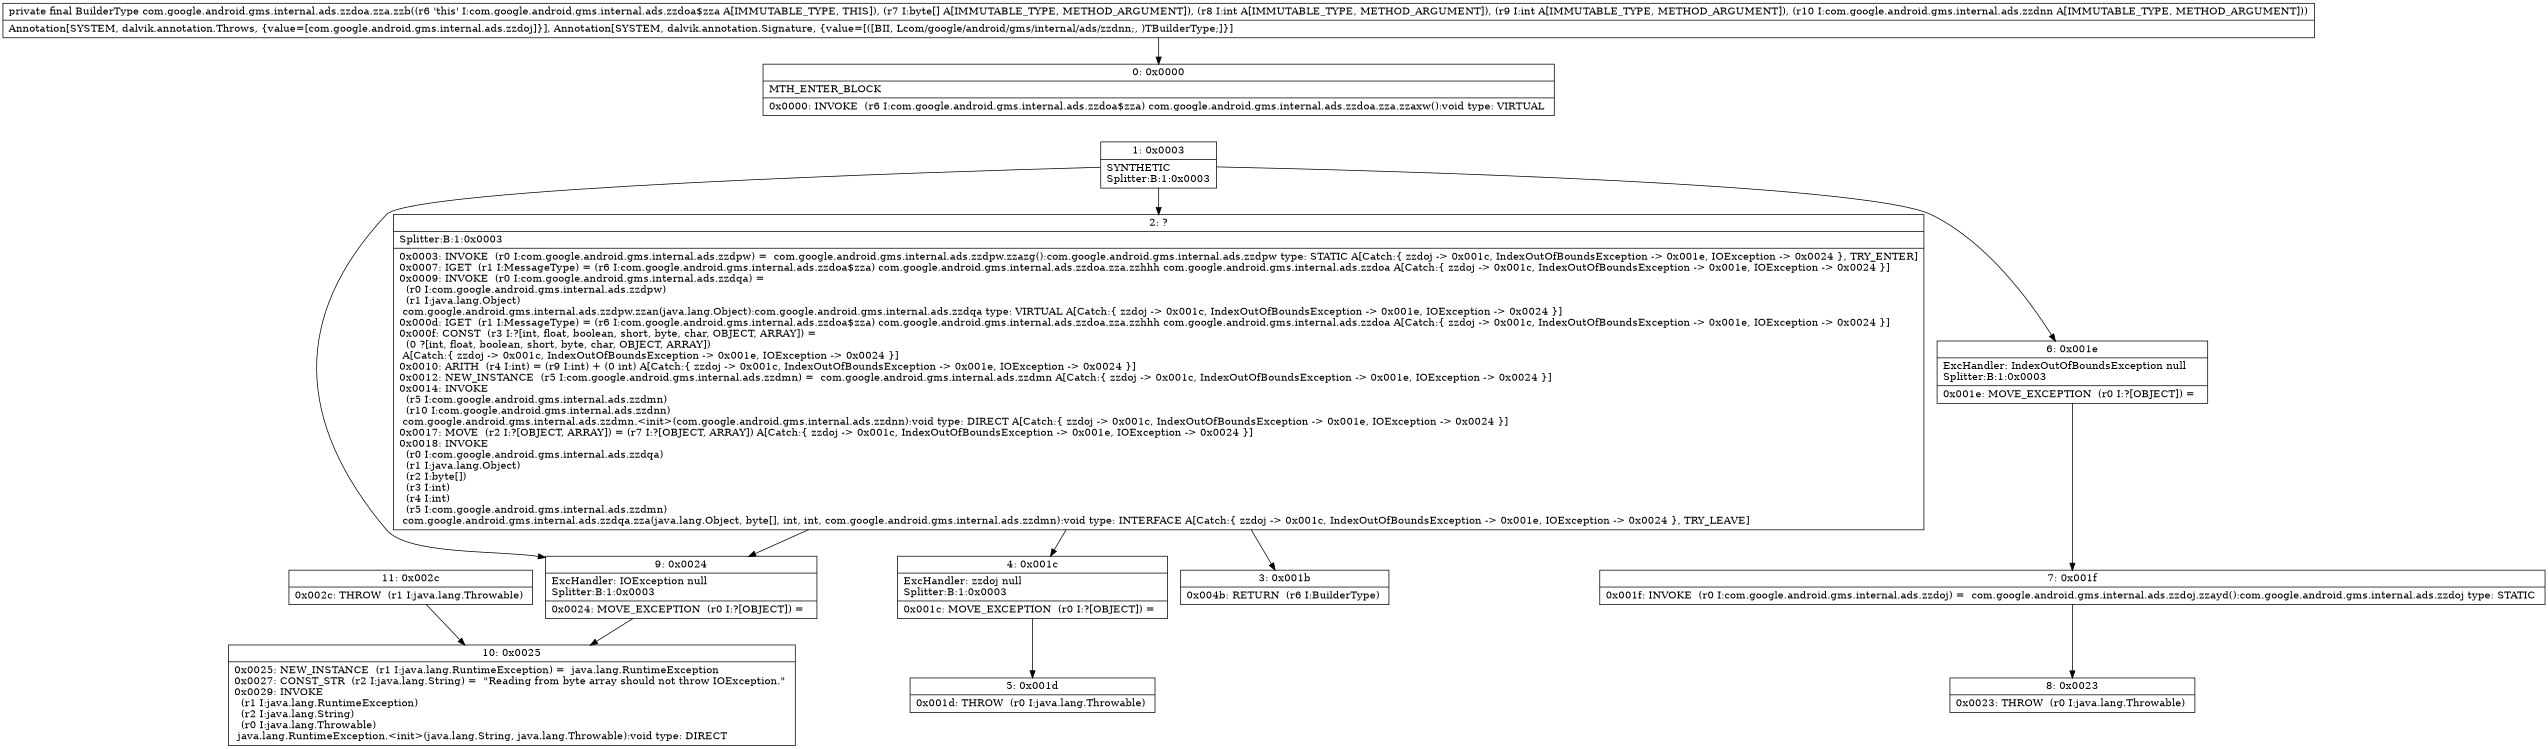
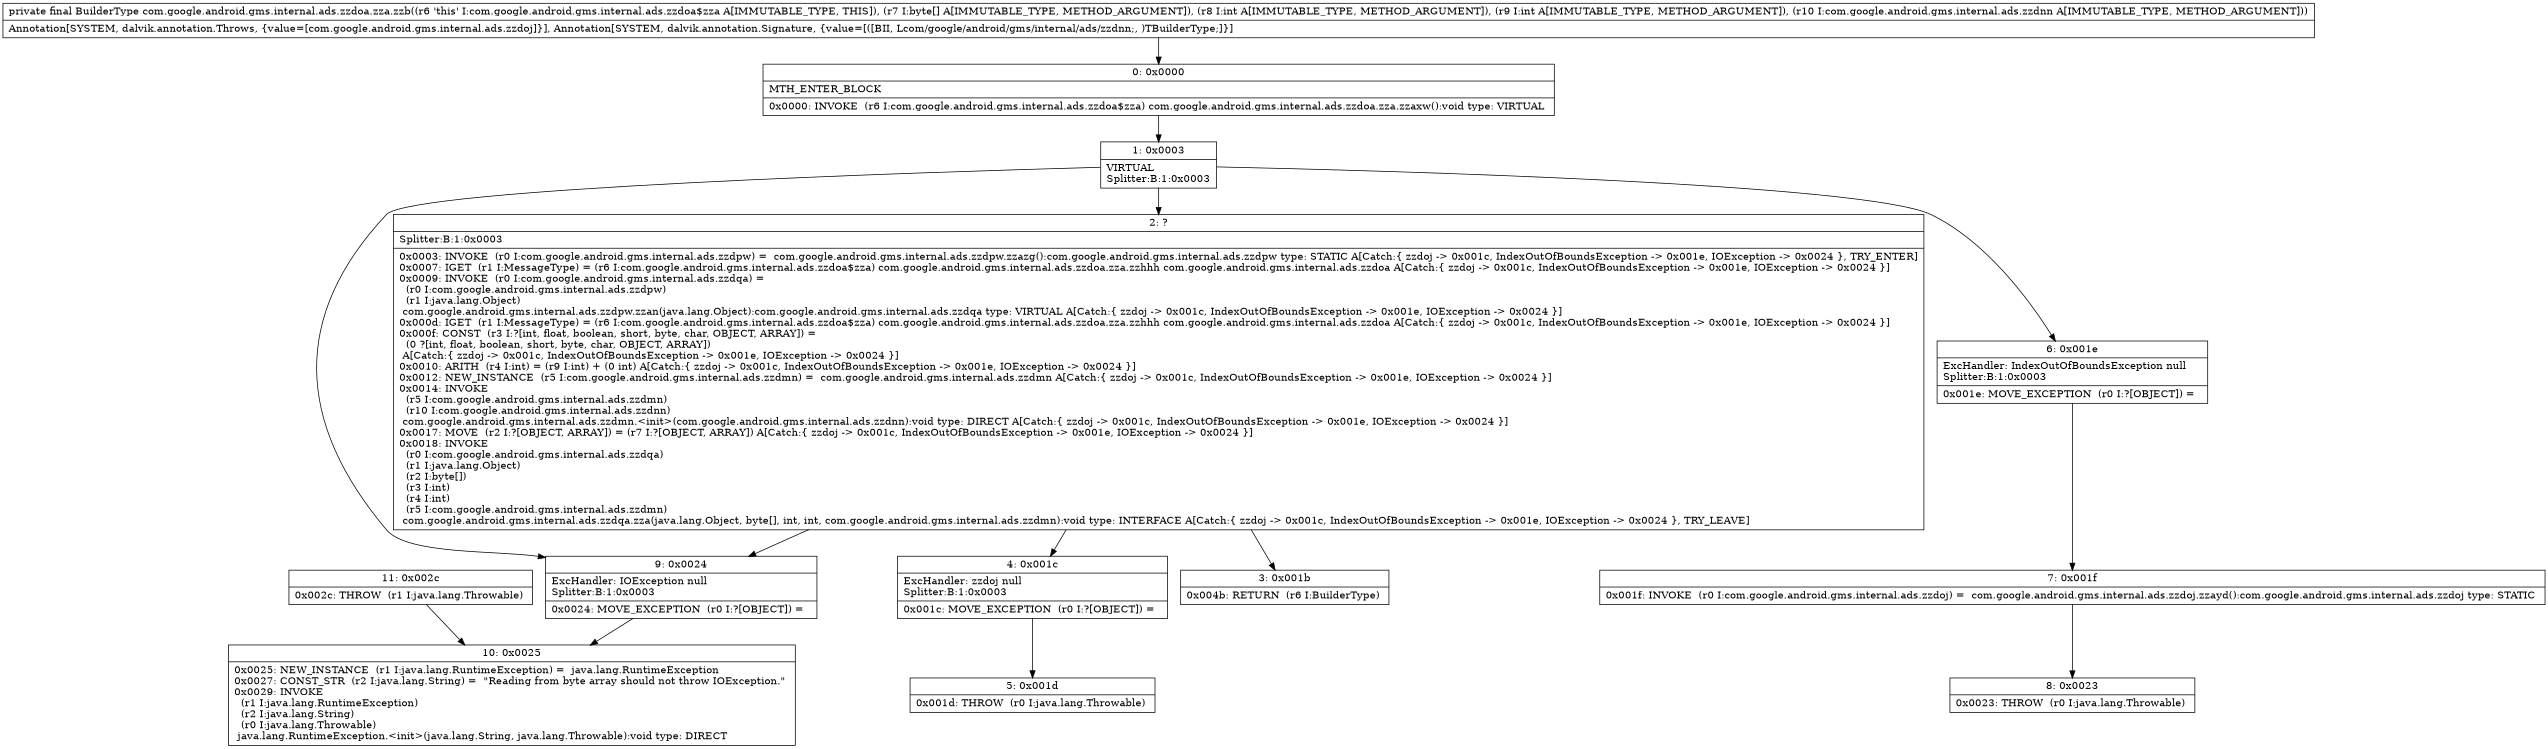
edge "0: 0x0000" -> "1: 0x0003": added
node "1: 0x0003": text "SYNTHETIC" -> "VIRTUAL"
